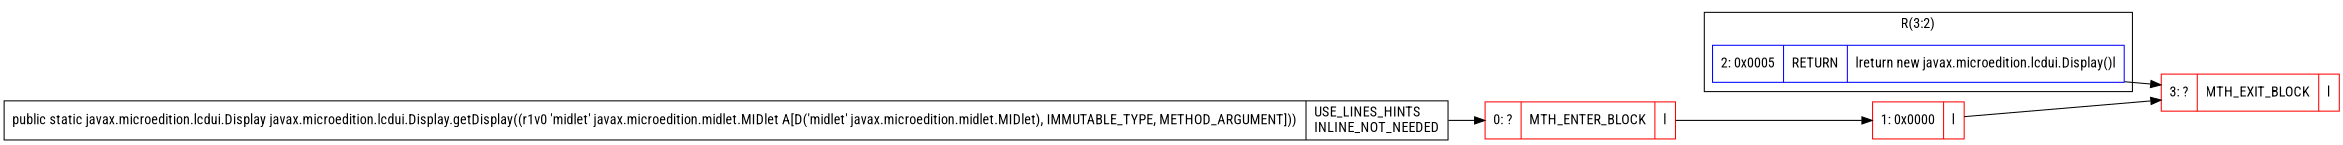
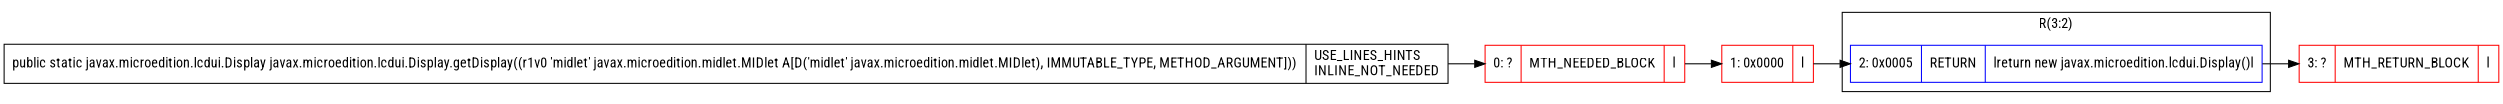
node "3: ?": text "MTH_EXIT_BLOCK" -> "MTH_RETURN_BLOCK"
edge "1: 0x0000" -> "3: ?": now "1: 0x0000" -> "2: 0x0005"
node "0: ?": text "MTH_ENTER_BLOCK" -> "MTH_NEEDED_BLOCK"
